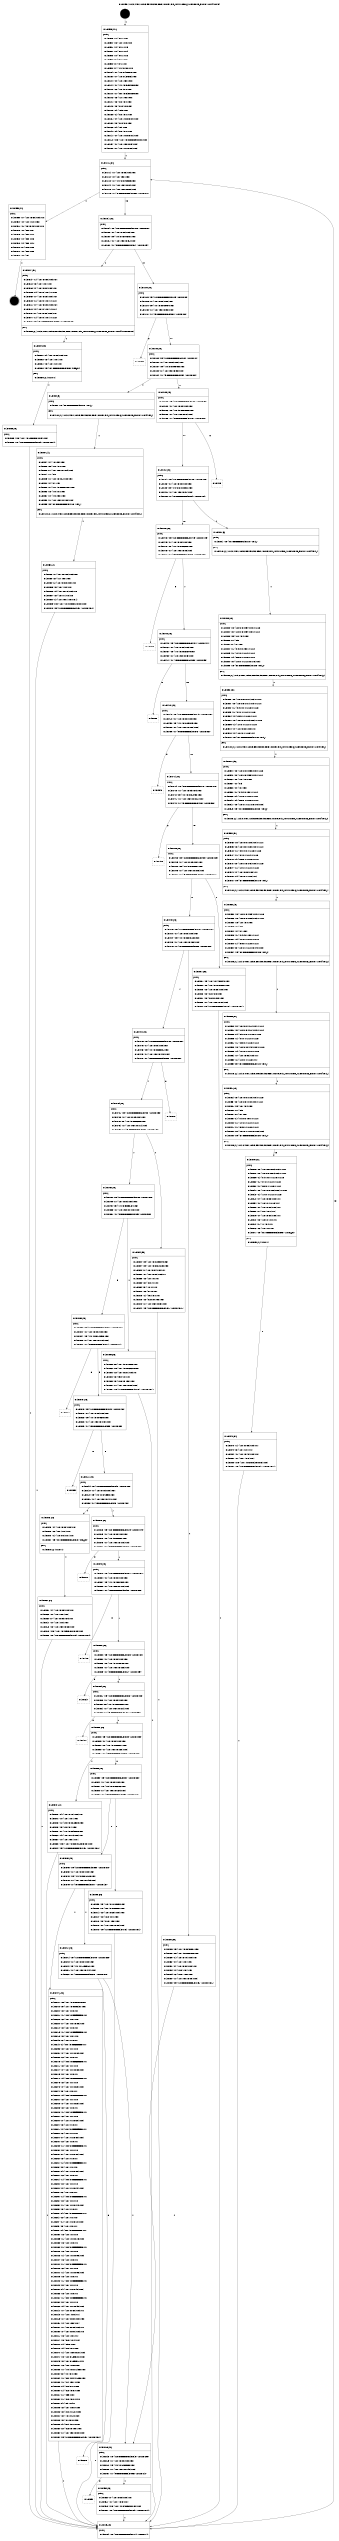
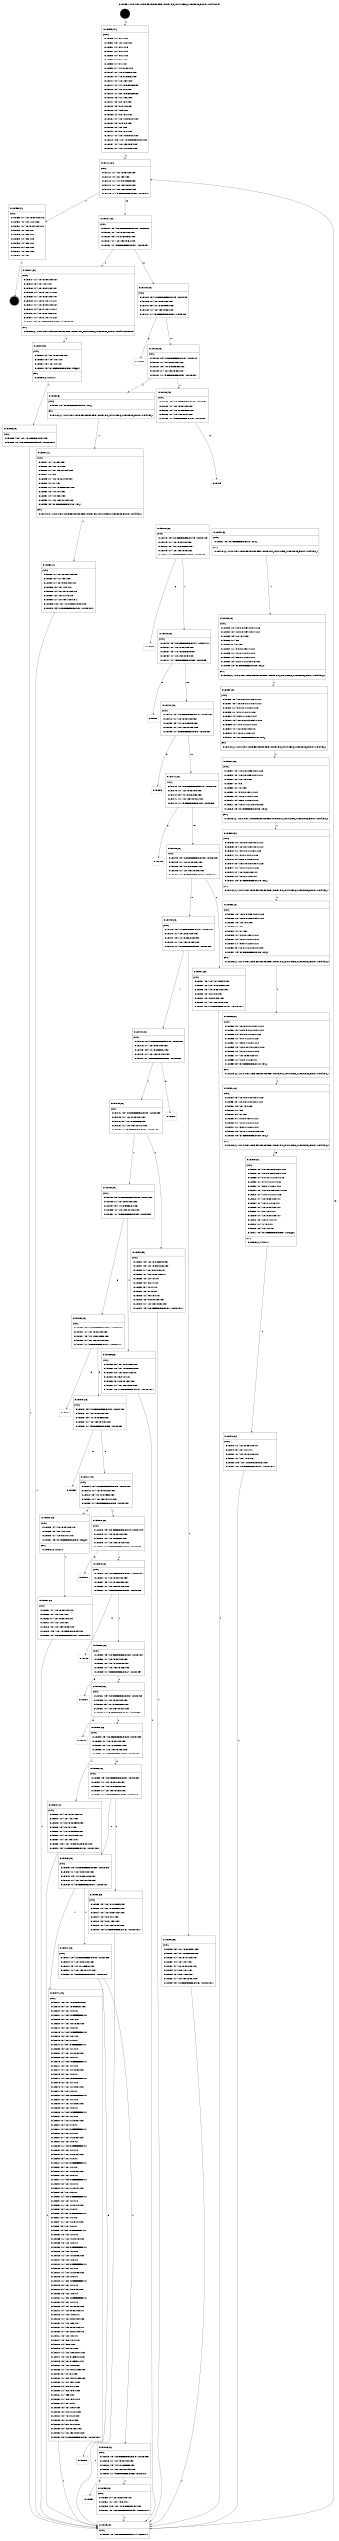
node "0x4016f4 [28]": removed
edge "0x401f9b [39]" -> "0x401940 [28]": now "0x401f9b [39]" -> "0x402654 [5]"
